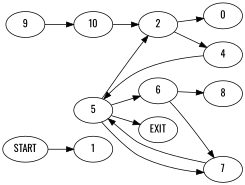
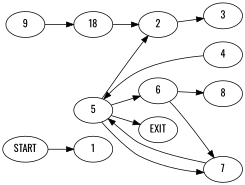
node "0": label "0" -> "3"
node "10": label "10" -> "18"
edge "2" -> "4": removed
